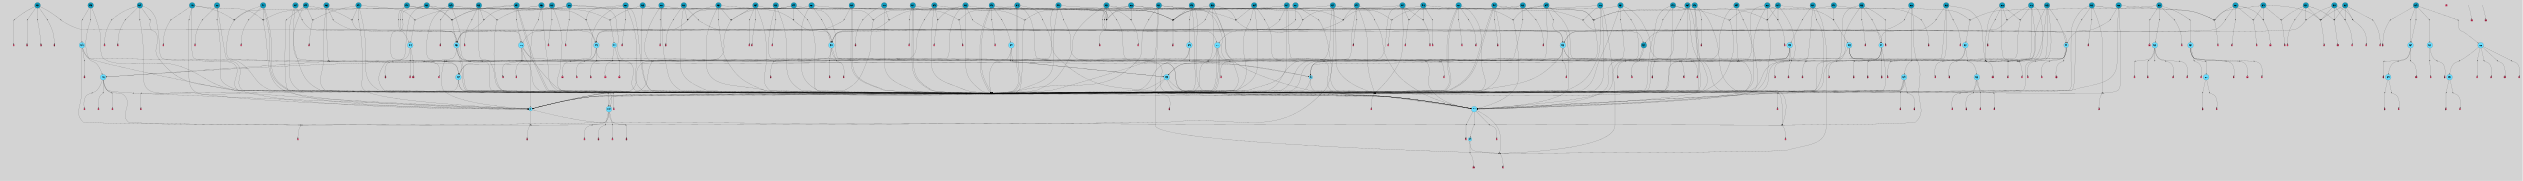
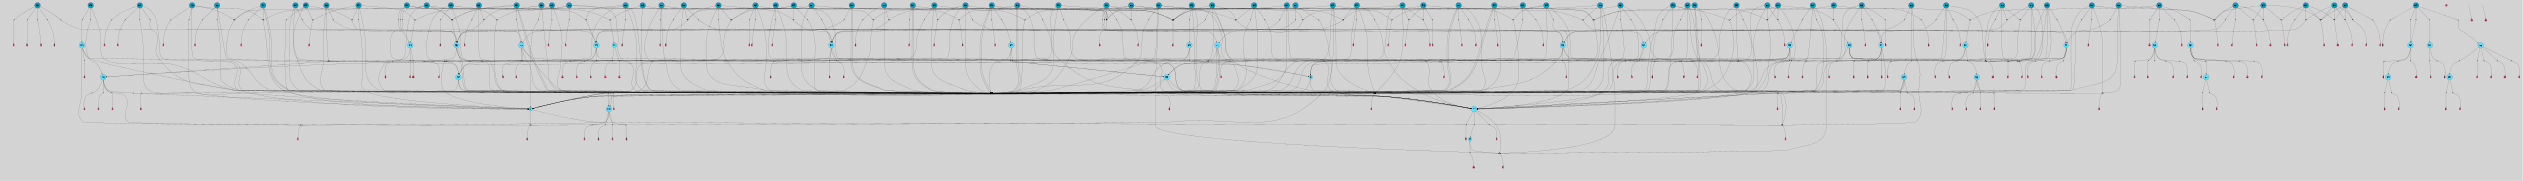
node "T321": fillcolor #1199bb -> #66ddff
